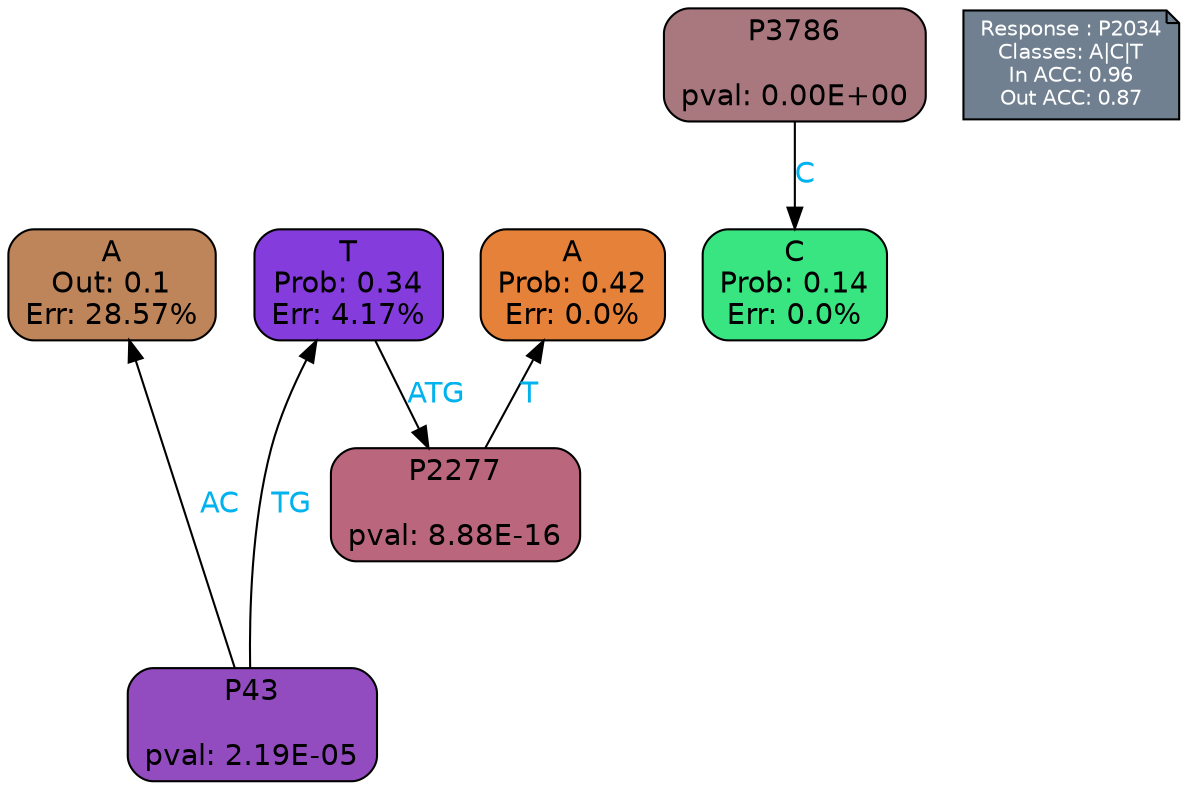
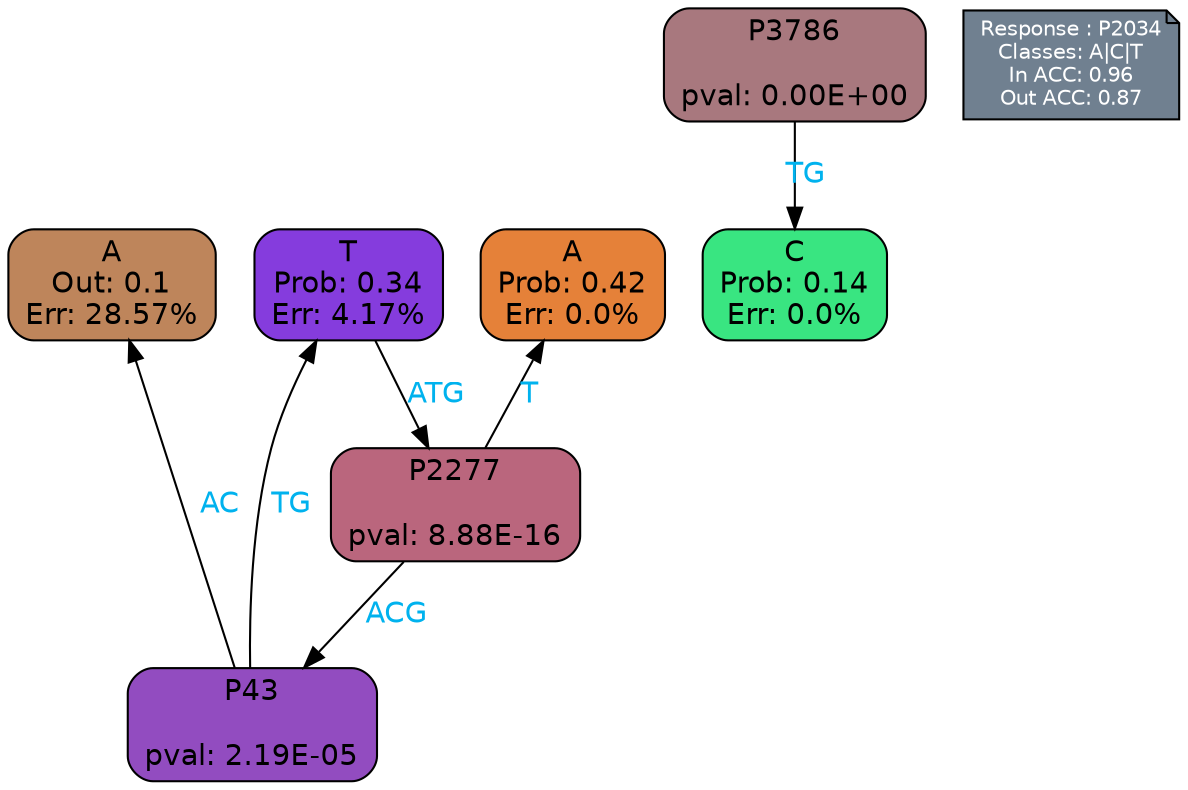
edge "P3786 pval: 0.00E+00" -> "C Prob: 0.14 Err: 0.0%": label "C" -> "TG"
edge "P2277 pval: 8.88E-16" -> "P43 pval: 2.19E-05": added, label "ACG"
